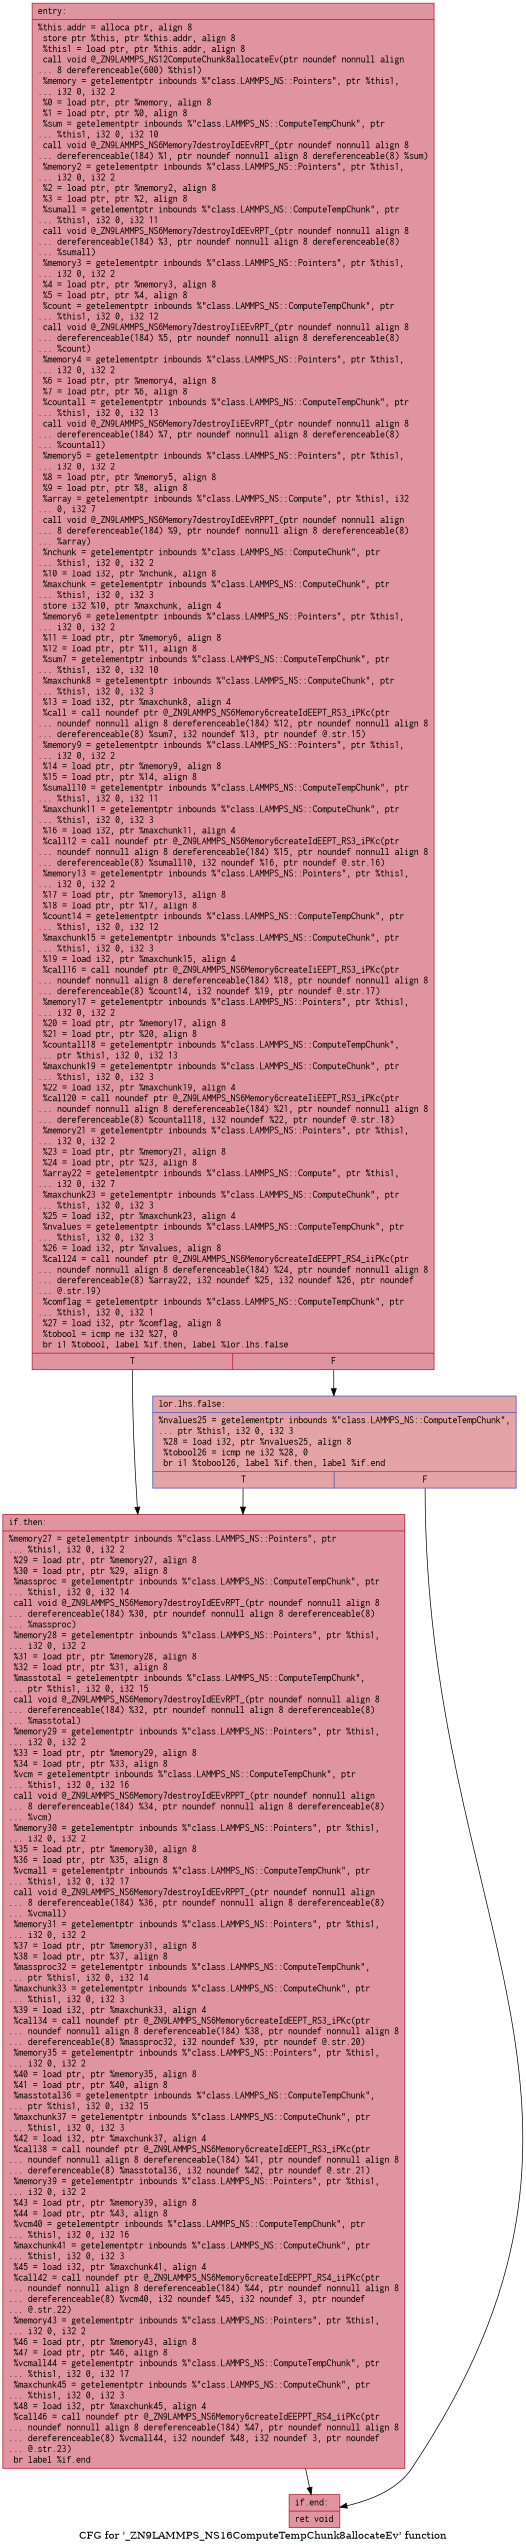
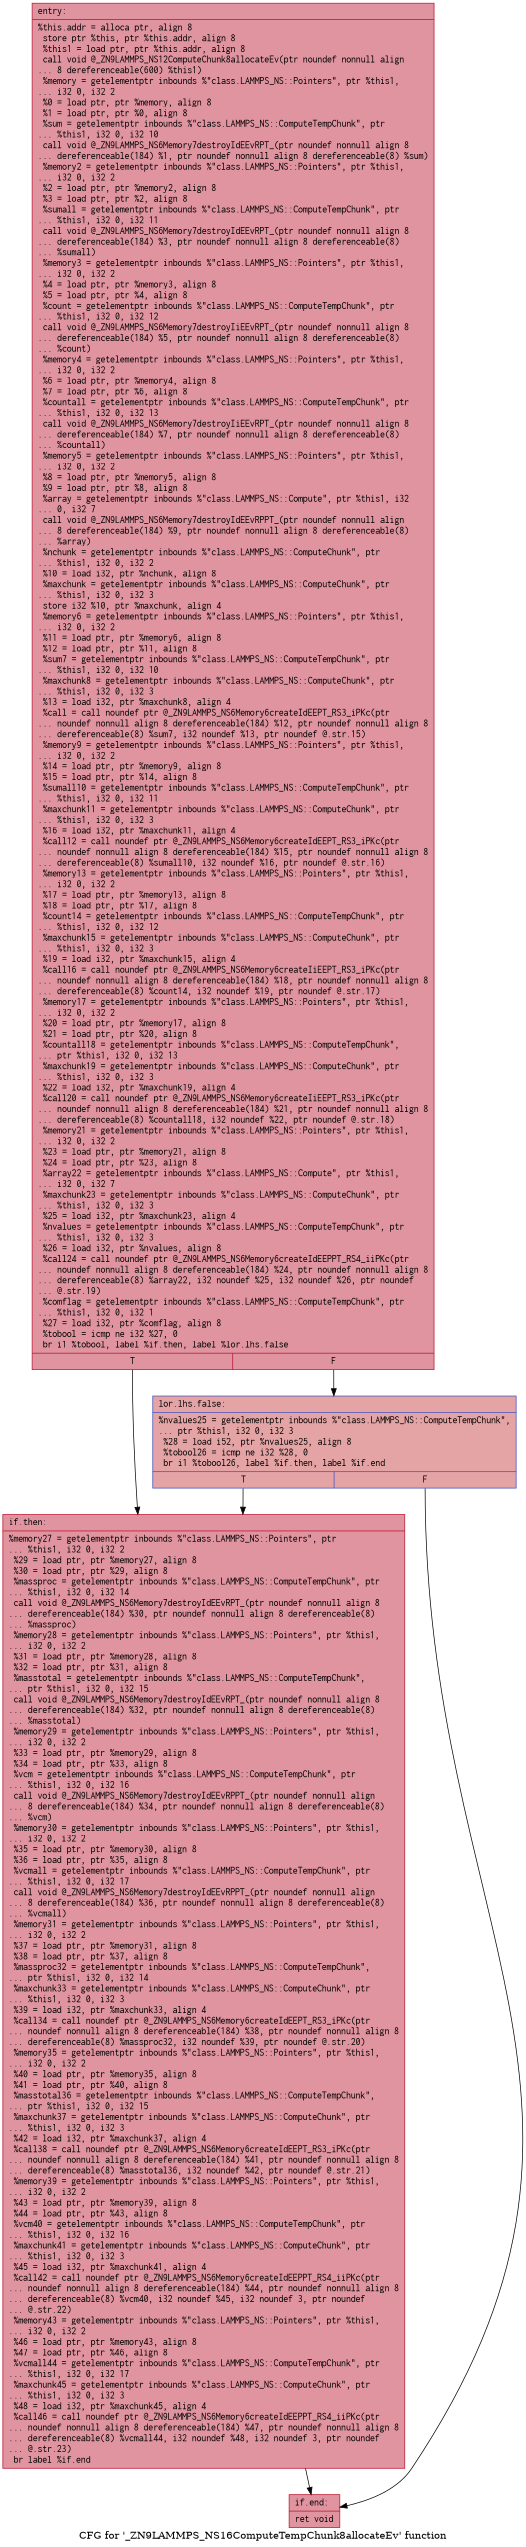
node "lor.lhs.false:": text "%28 = load i32, ptr %nvalues25, align 8" -> "%28 = load i52, ptr %nvalues25, align 8"
